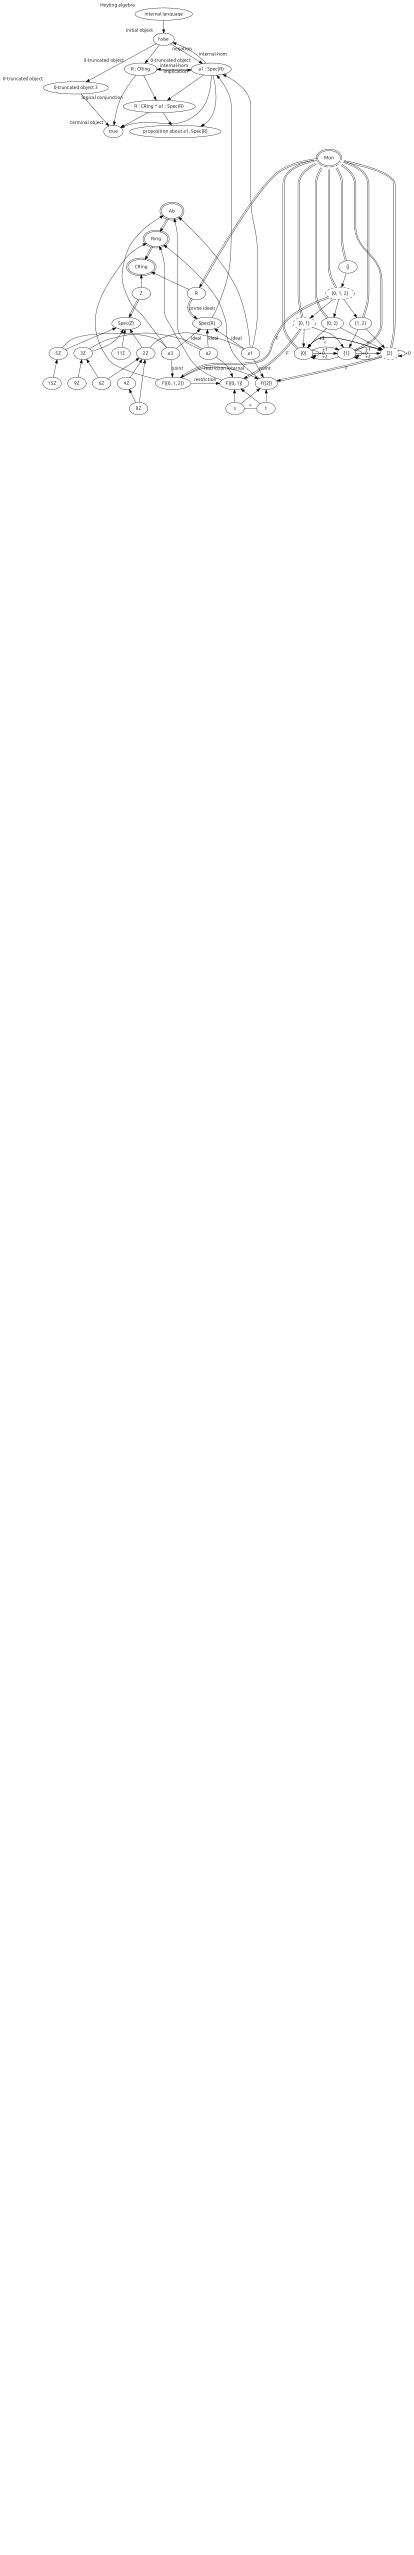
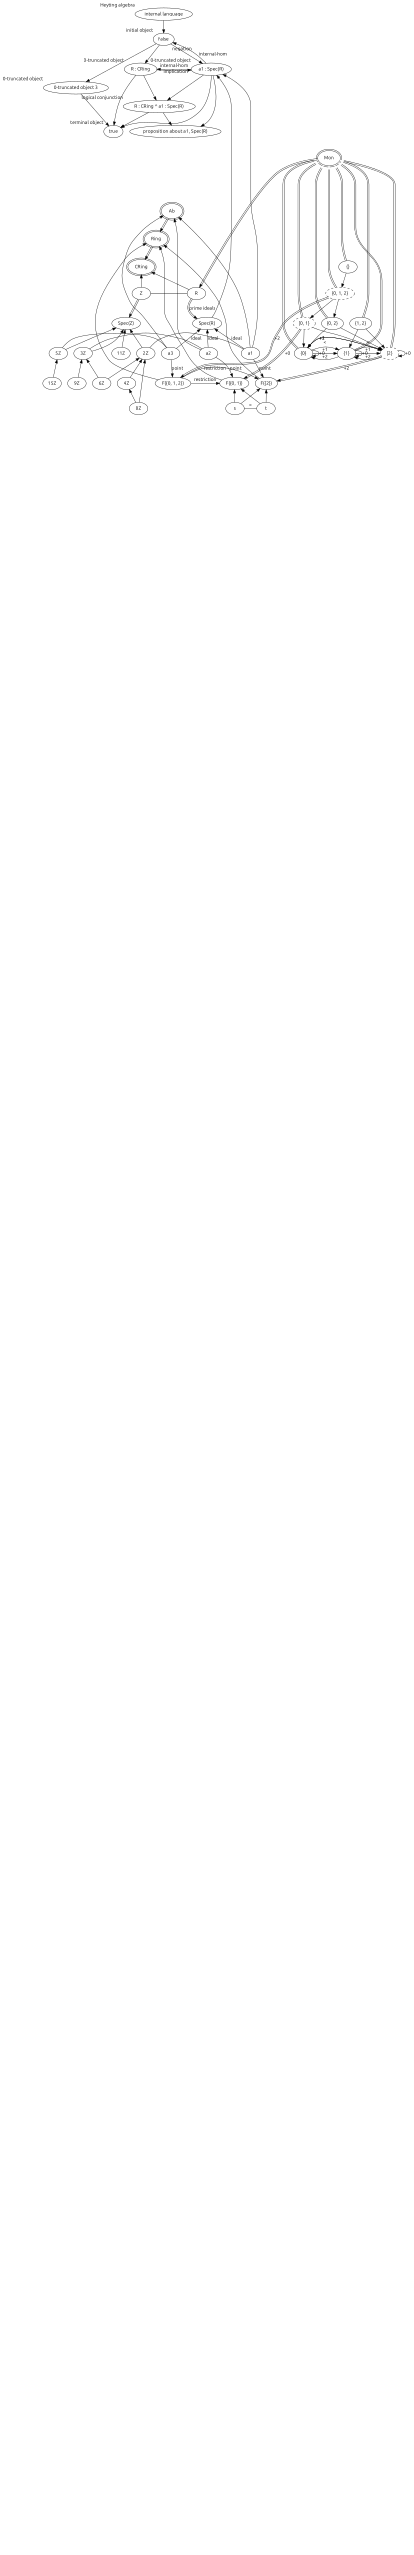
edge "Z" -- "R": added
edge "{0, 1, 2}" -> "{1, 2}": removed
edge "{0, 1}" -> "{1}": now "{0, 1}" -> "{2}"
edge "{0, 1, 2}" -> "F({0, 1, 2})": label "F" -> "+2"
edge "{0, 1}" -> "F({0, 1})": label "F" -> "+0"
edge "a2" -> "F({0, 1})": label "internal" -> "point"
edge "{2}" -> "F({2})": label "F" -> "+2"
